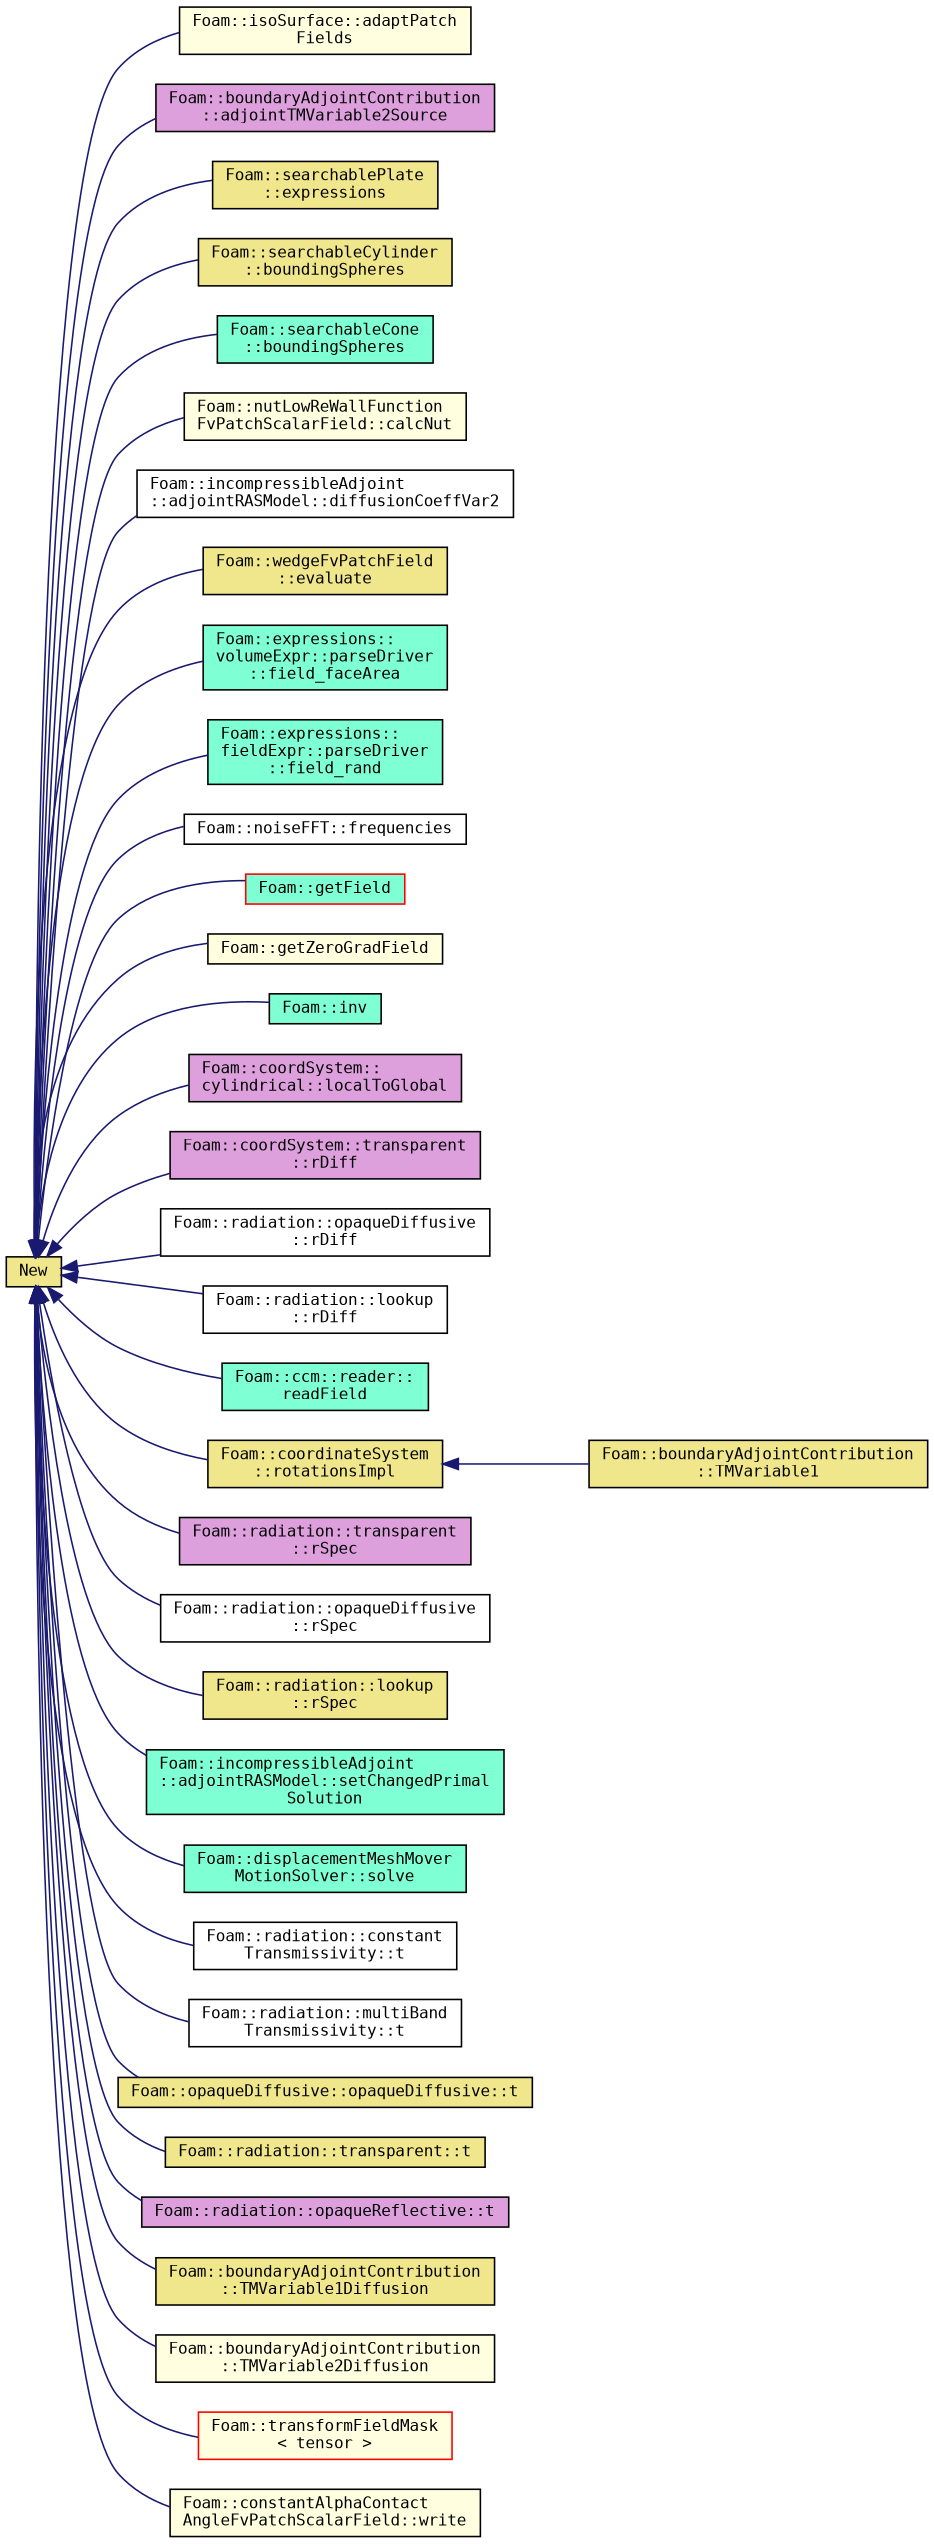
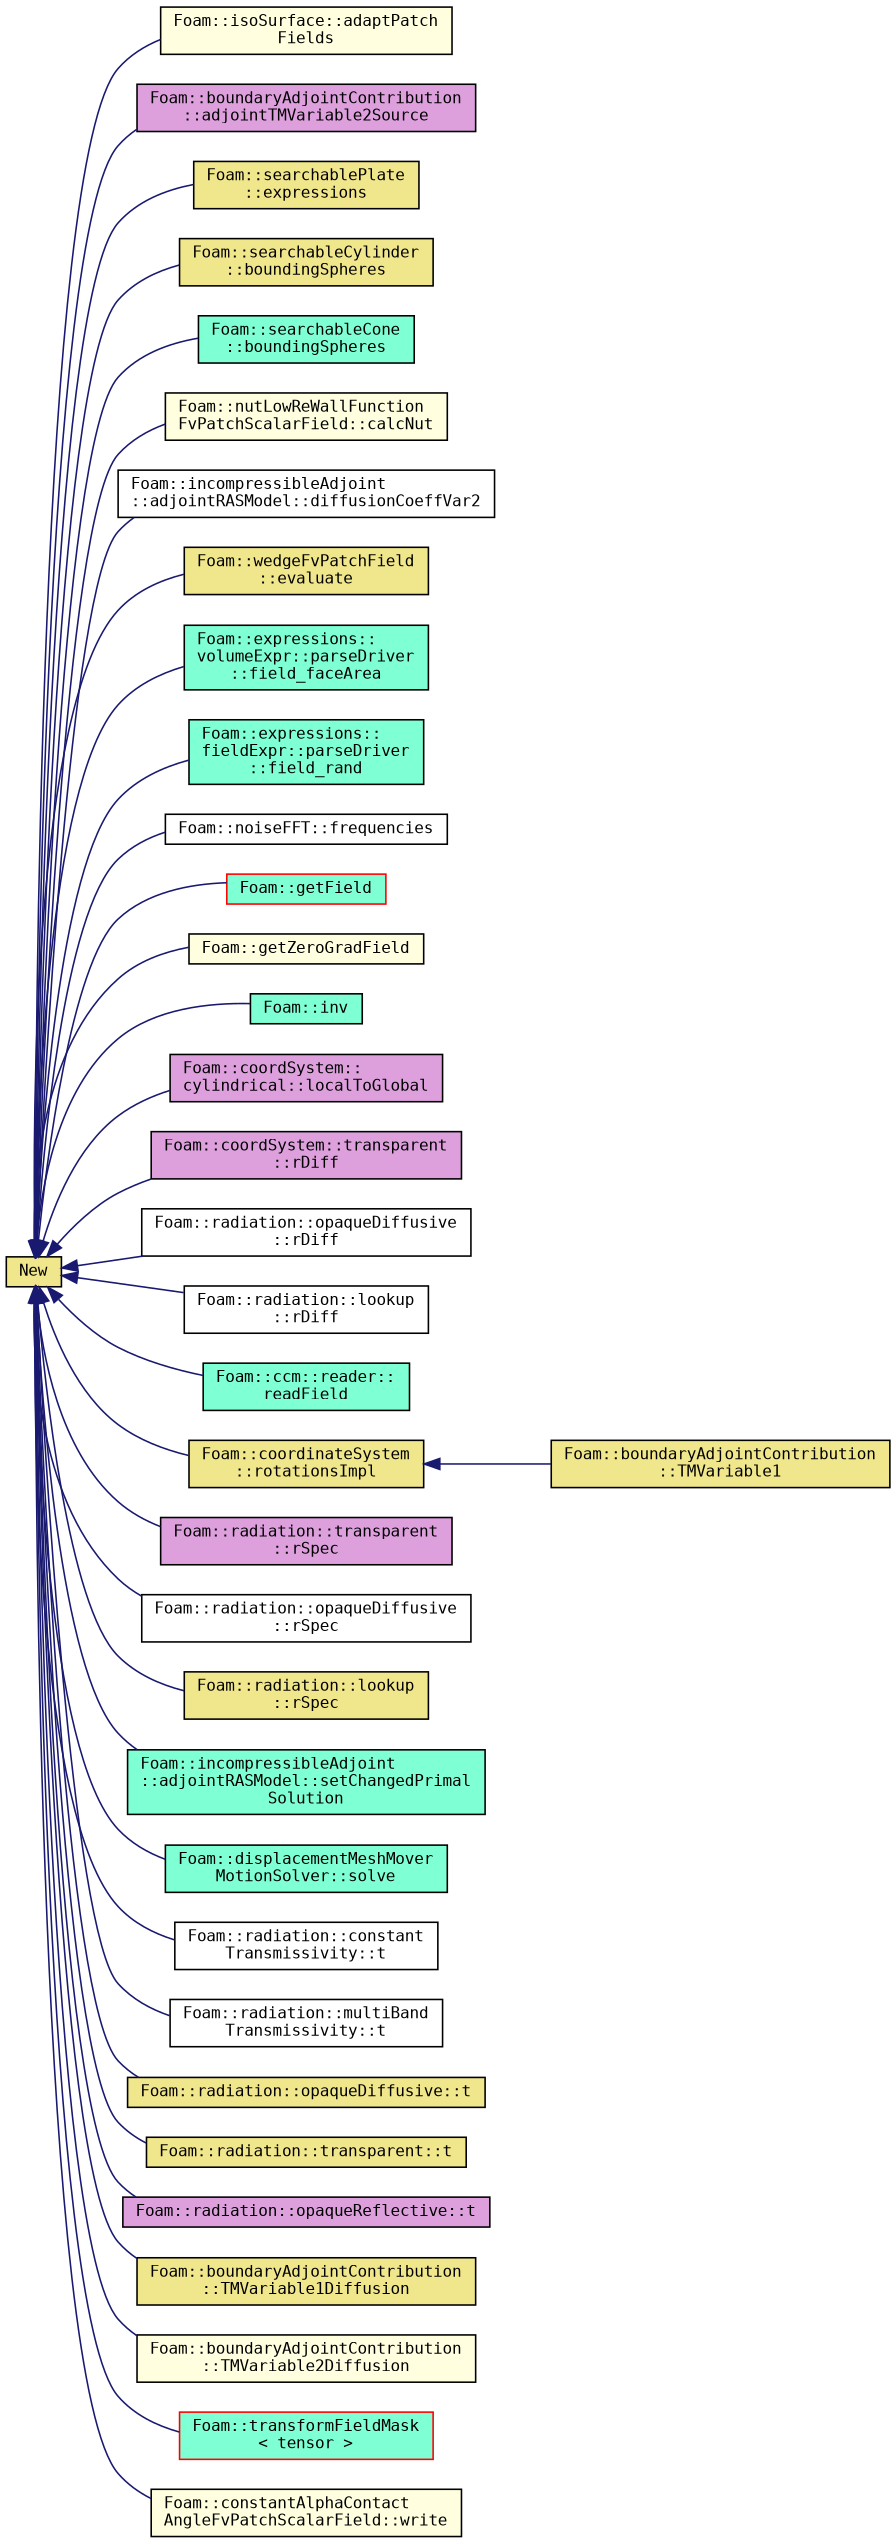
node "Foam::opaqueDiffusive::opaqueDiffusive::t": label "Foam::opaqueDiffusive::opaqueDiffusive::t" -> "Foam::radiation::opaqueDiffusive::t"
node "Foam::transformFieldMask < tensor >": fillcolor lightyellow -> aquamarine
